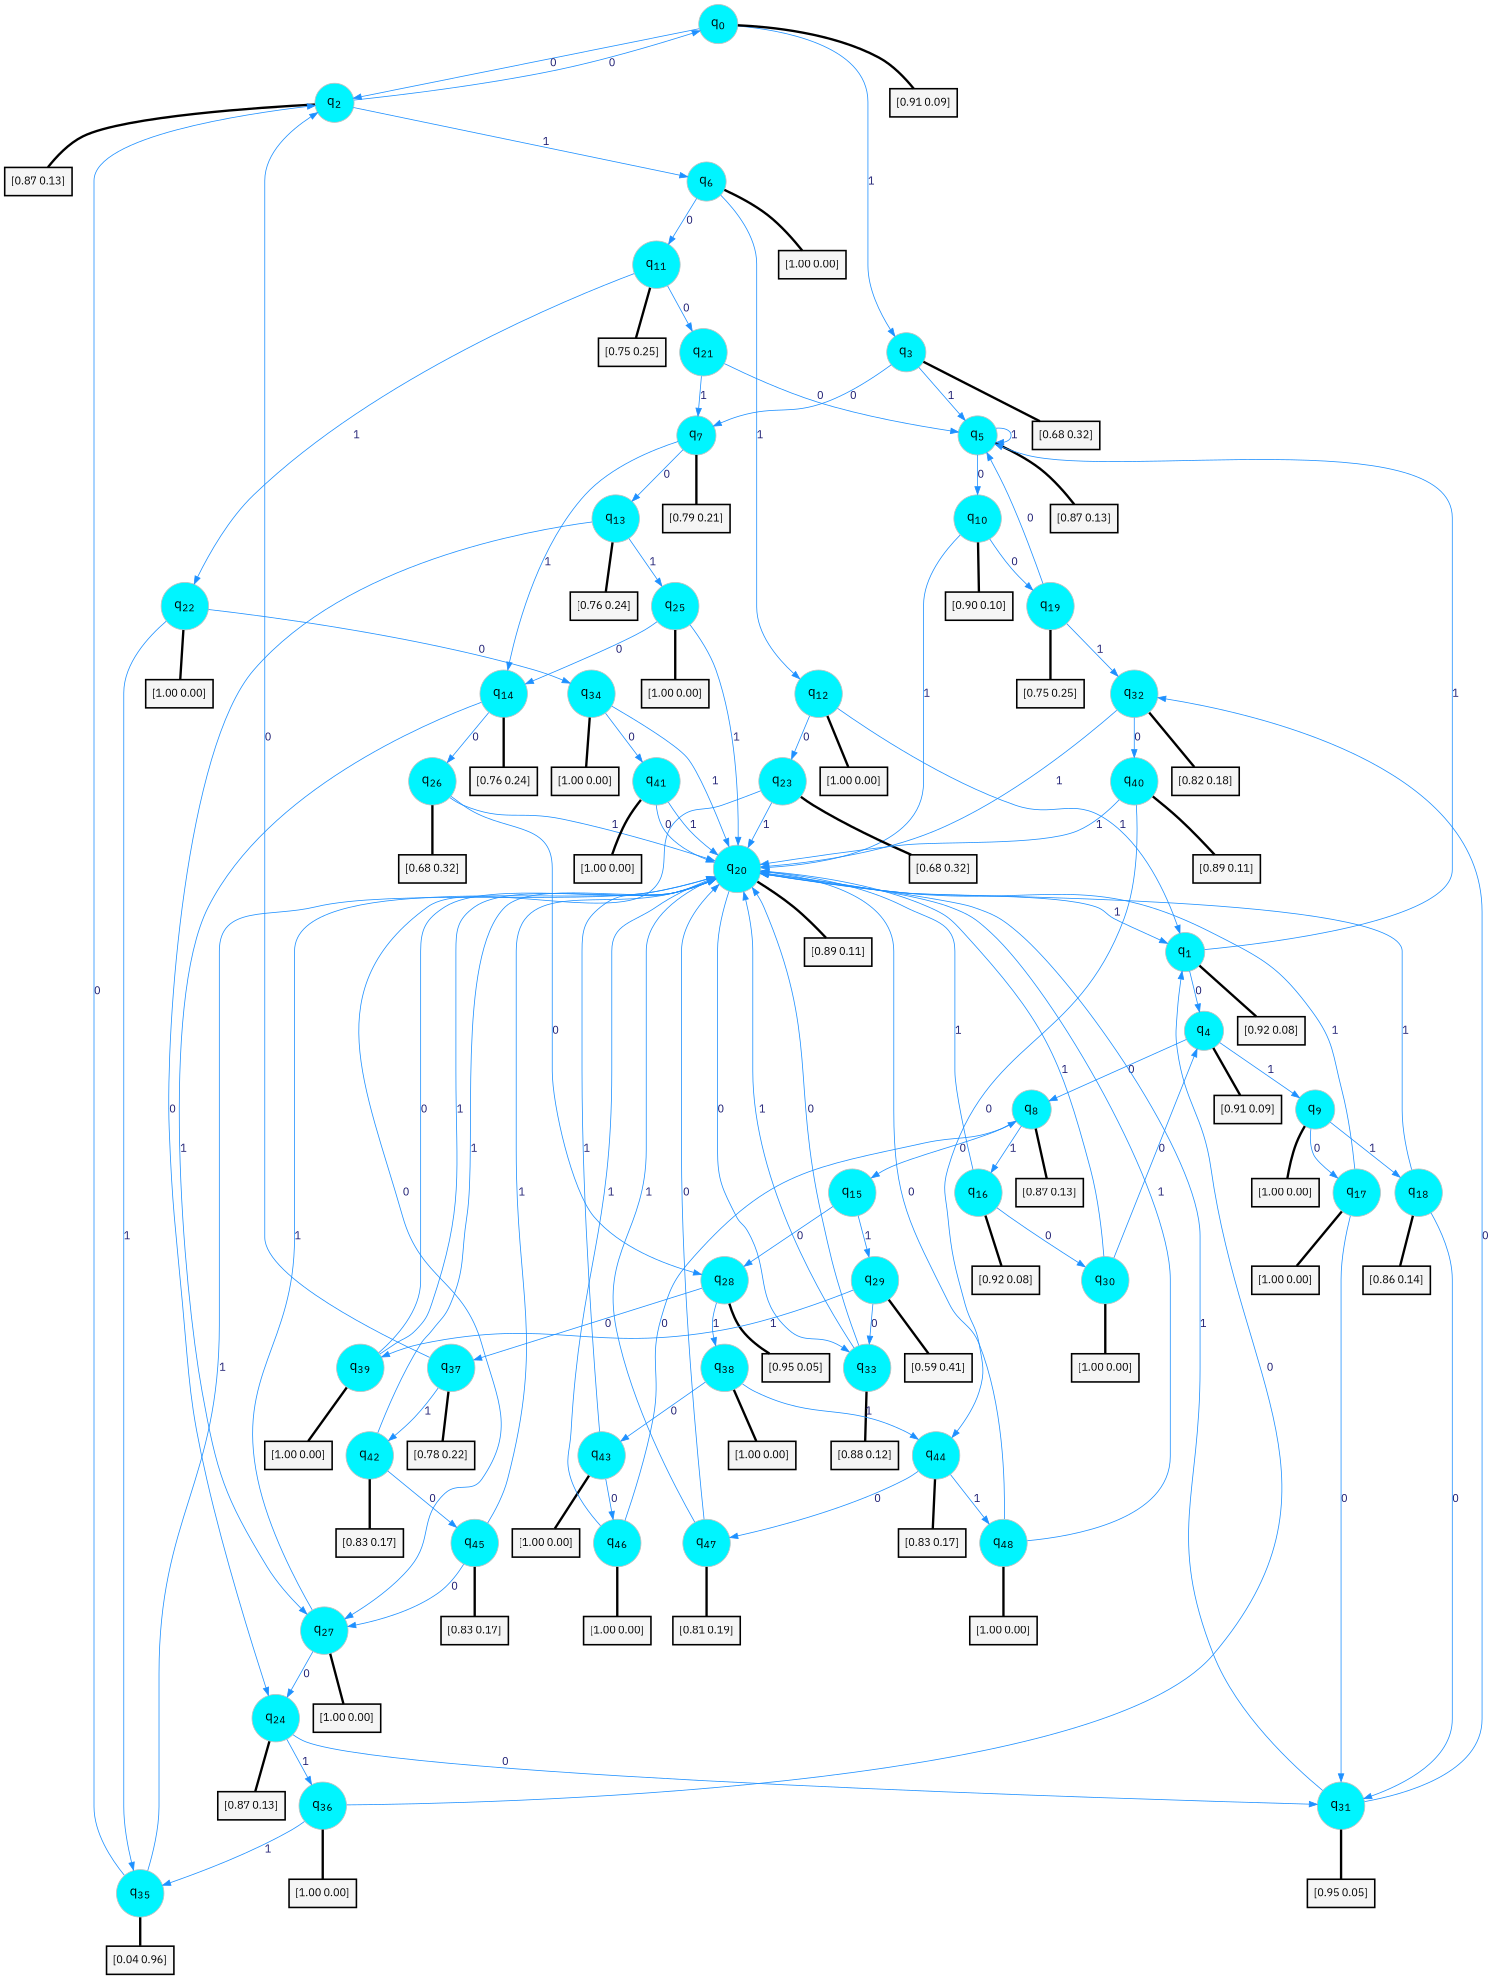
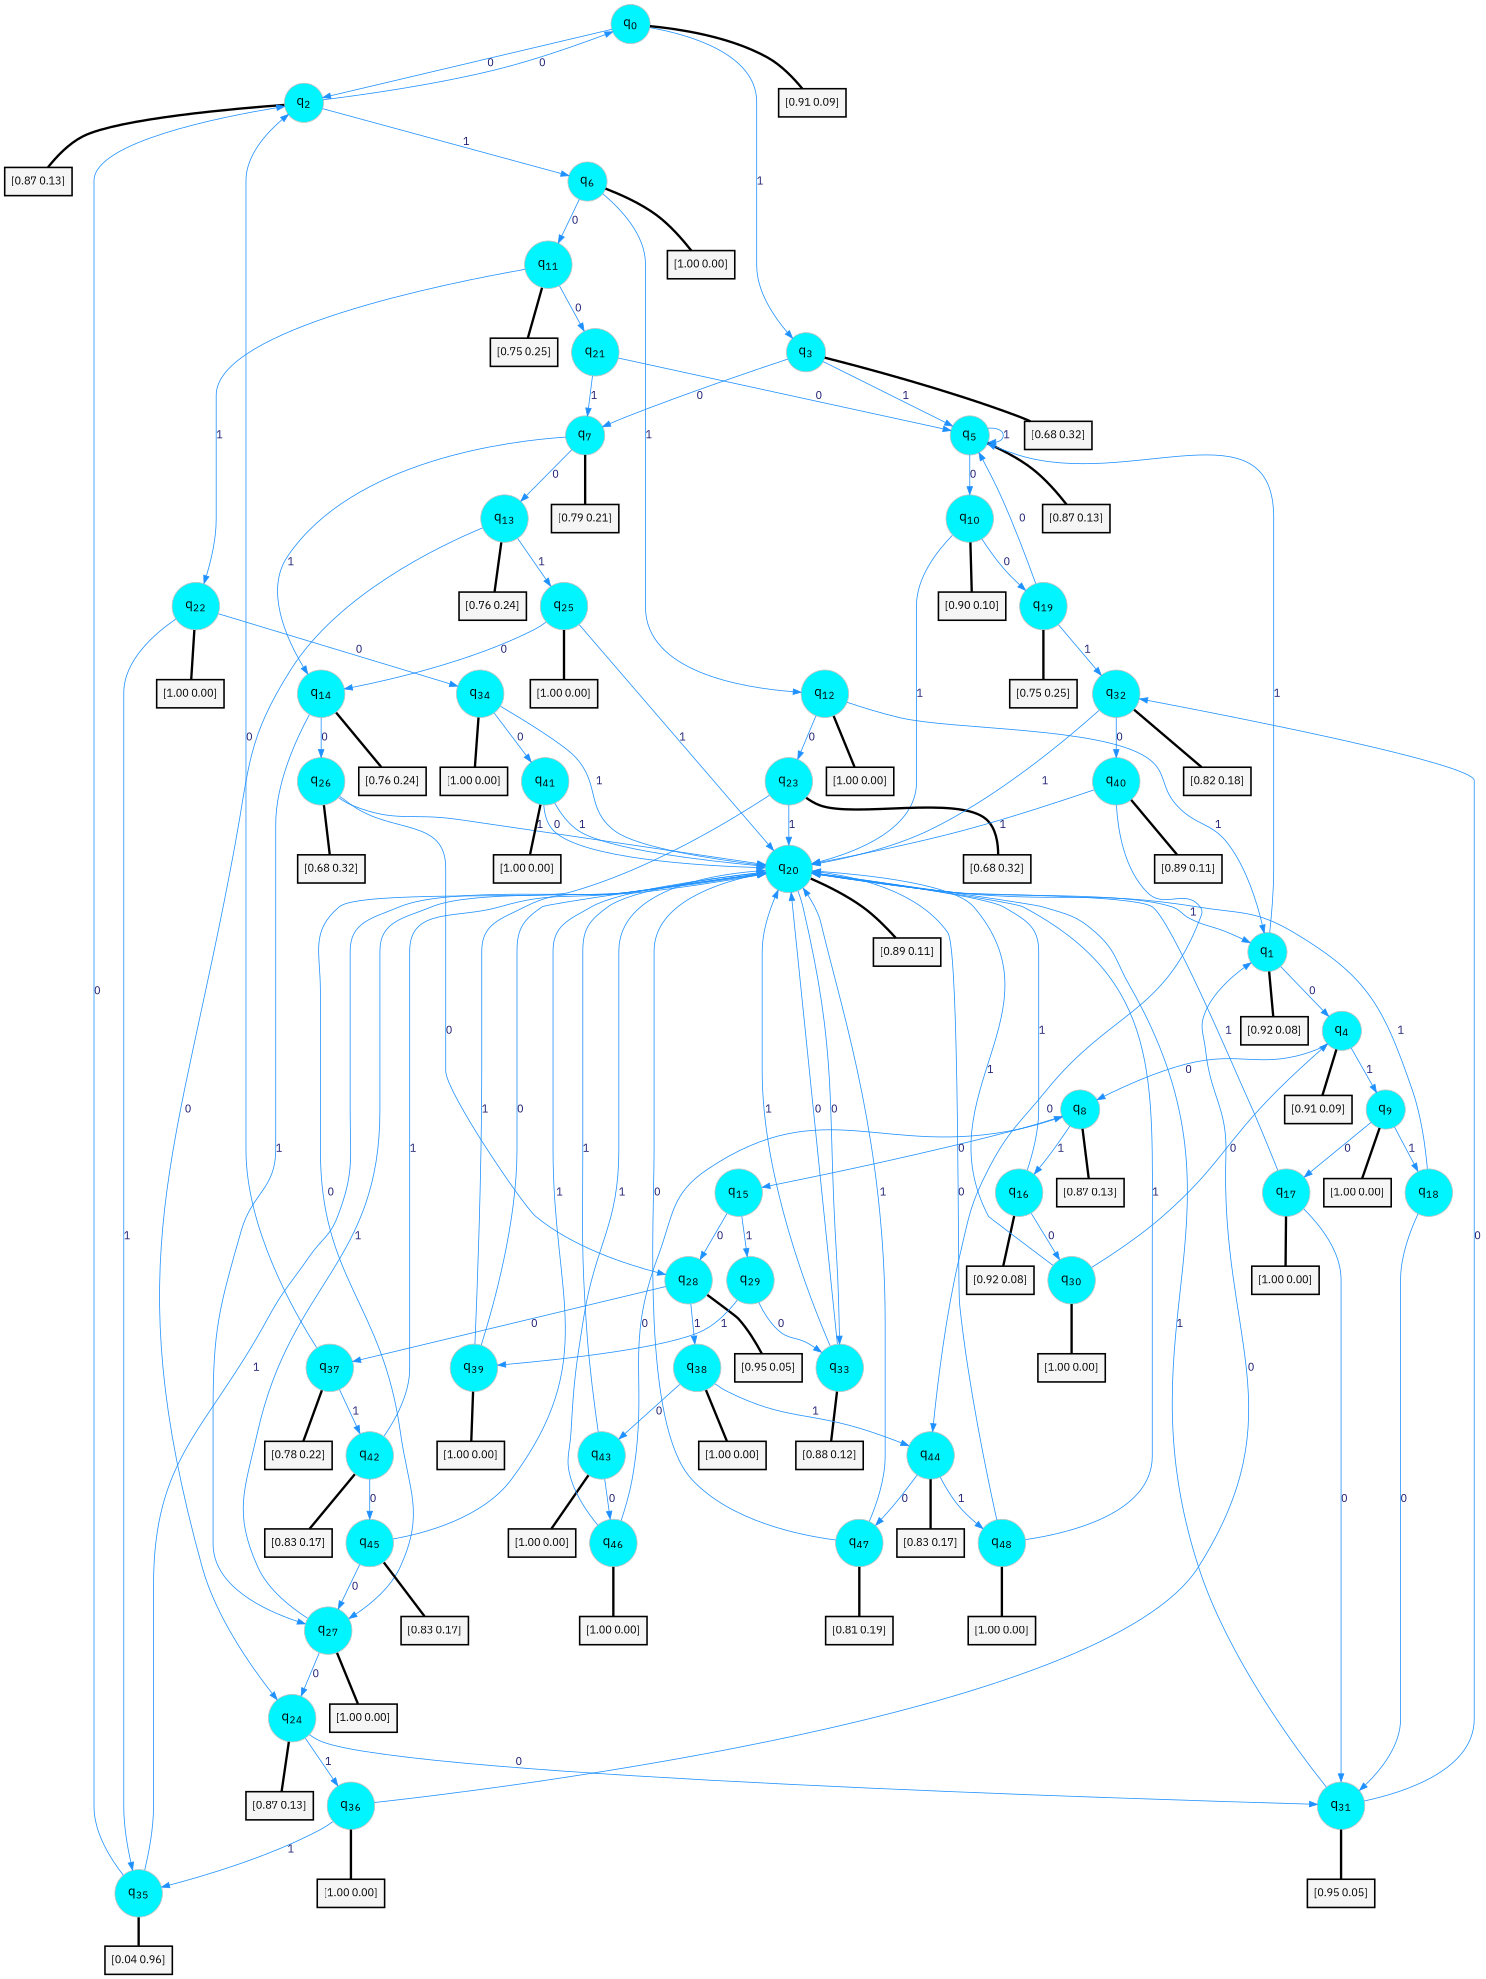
node "[0.86 0.14]": removed
node "[0.59 0.41]": removed
